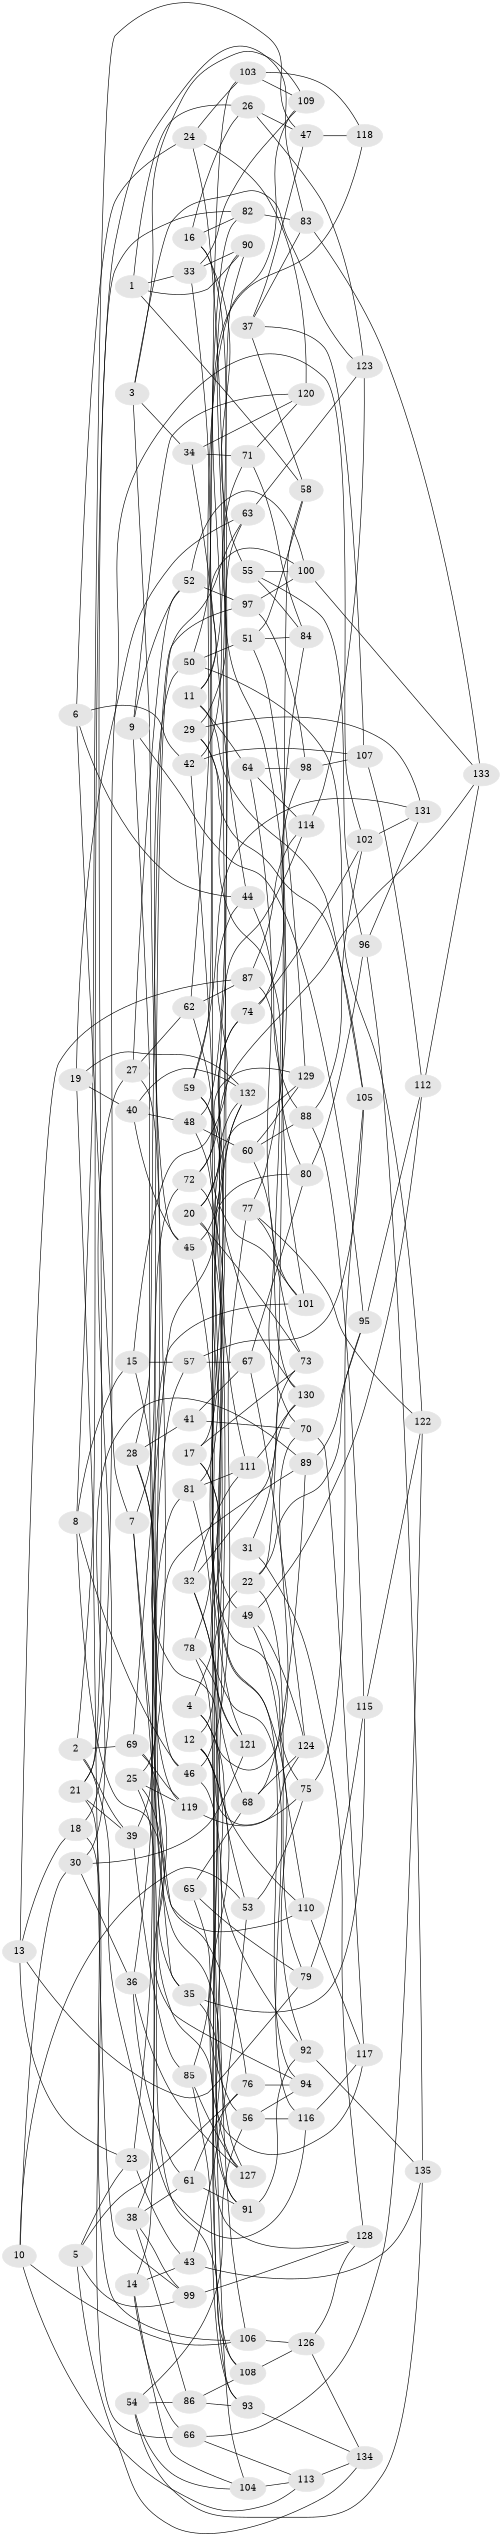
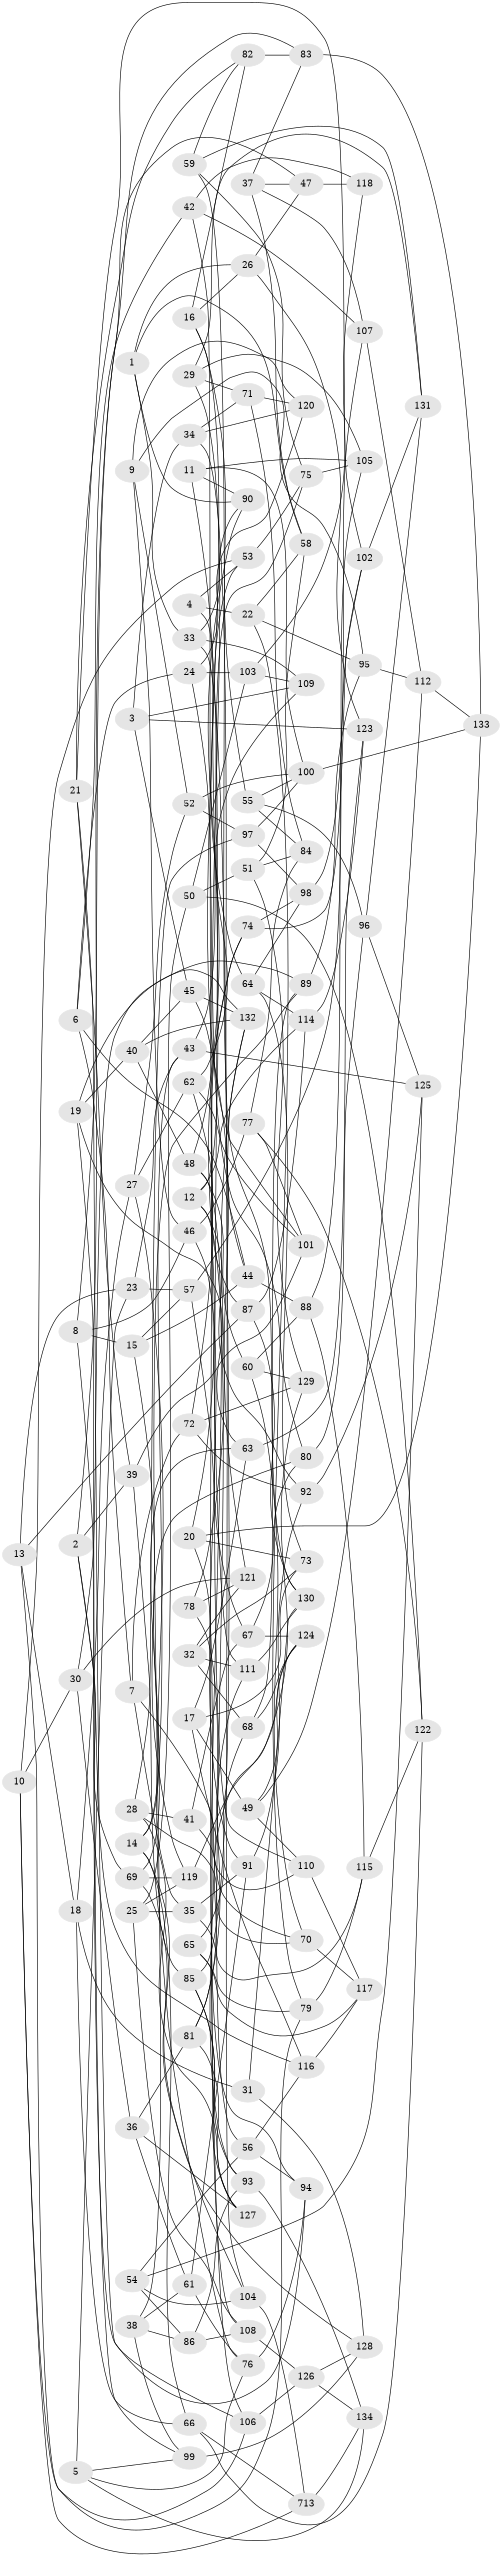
edge "18" -- "31": added
node "135": label "135" -> "125"
node "113": label "113" -> "713"
